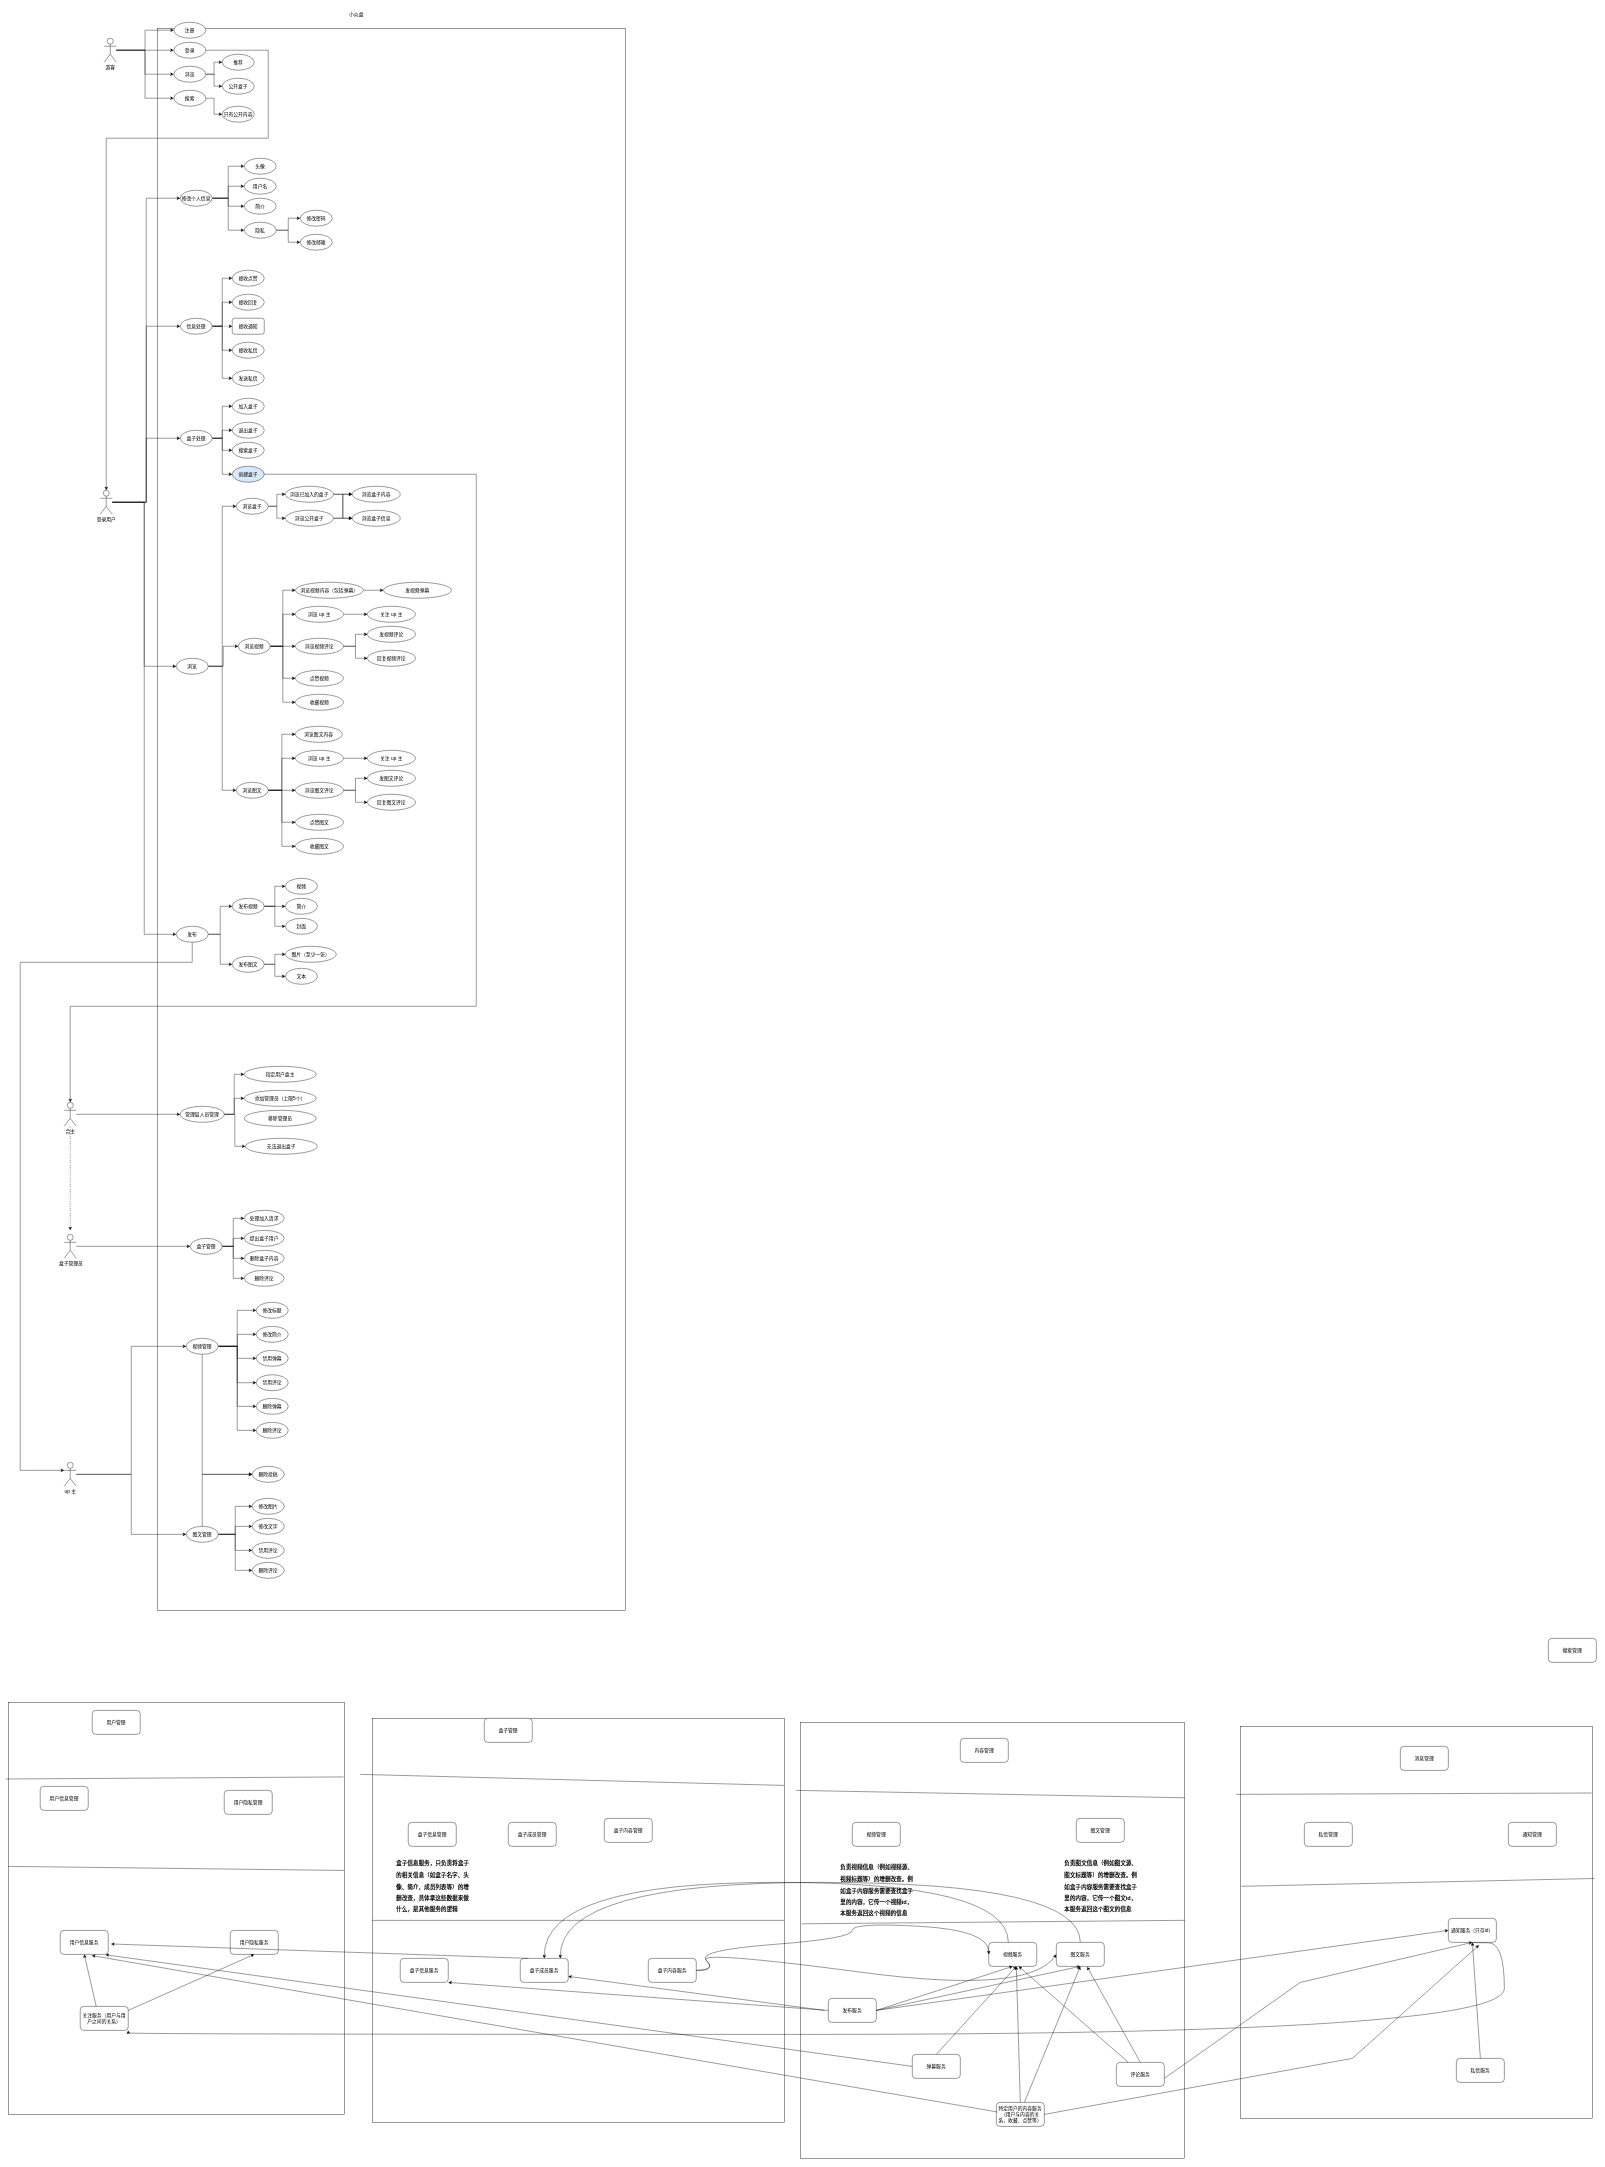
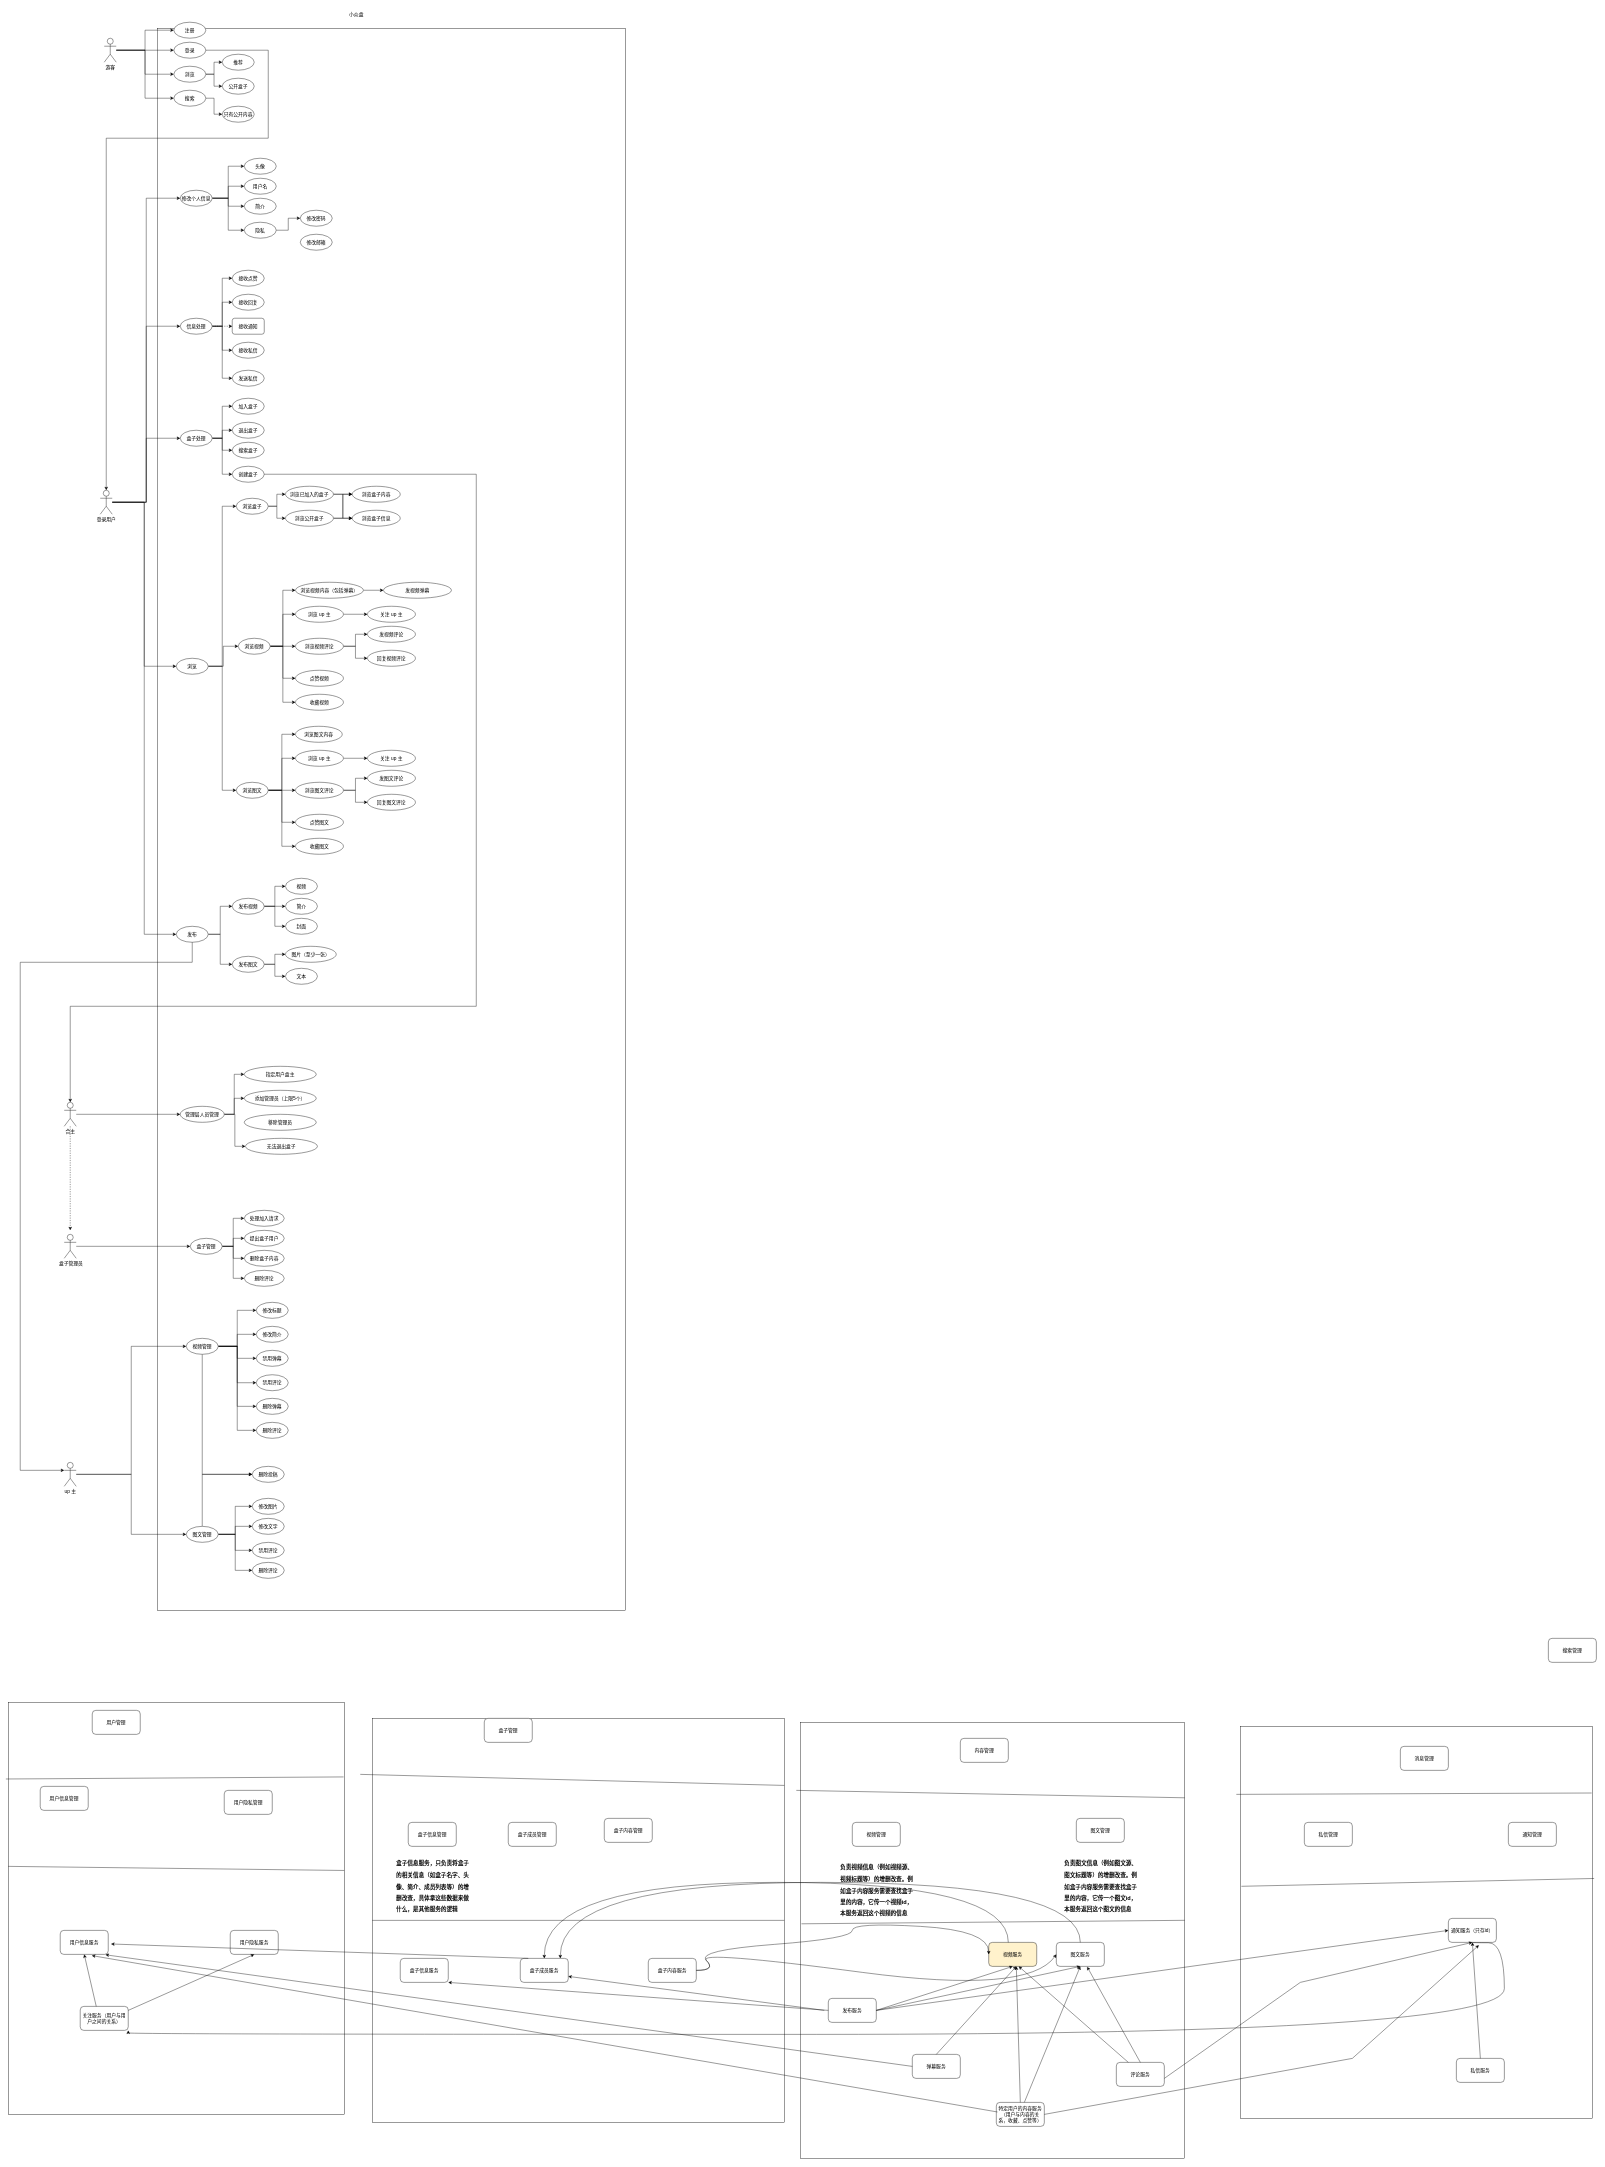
edge "隐私" -> "修改邮箱": removed
node "创建盒子": fillcolor #dae8fc -> #ffffff
node "移除管理员": moved (280, 1118) -> (280, 1122)
node "视频服务": fillcolor #ffffff -> #fff2cc
